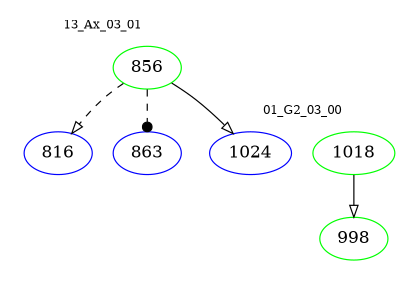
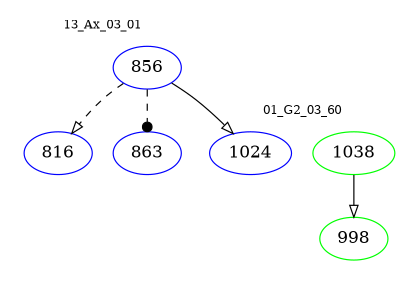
node "856": color green -> blue
cluster "01_G2_03_00": label "01_G2_03_00" -> "01_G2_03_60"
node "1018": label "1018" -> "1038"
